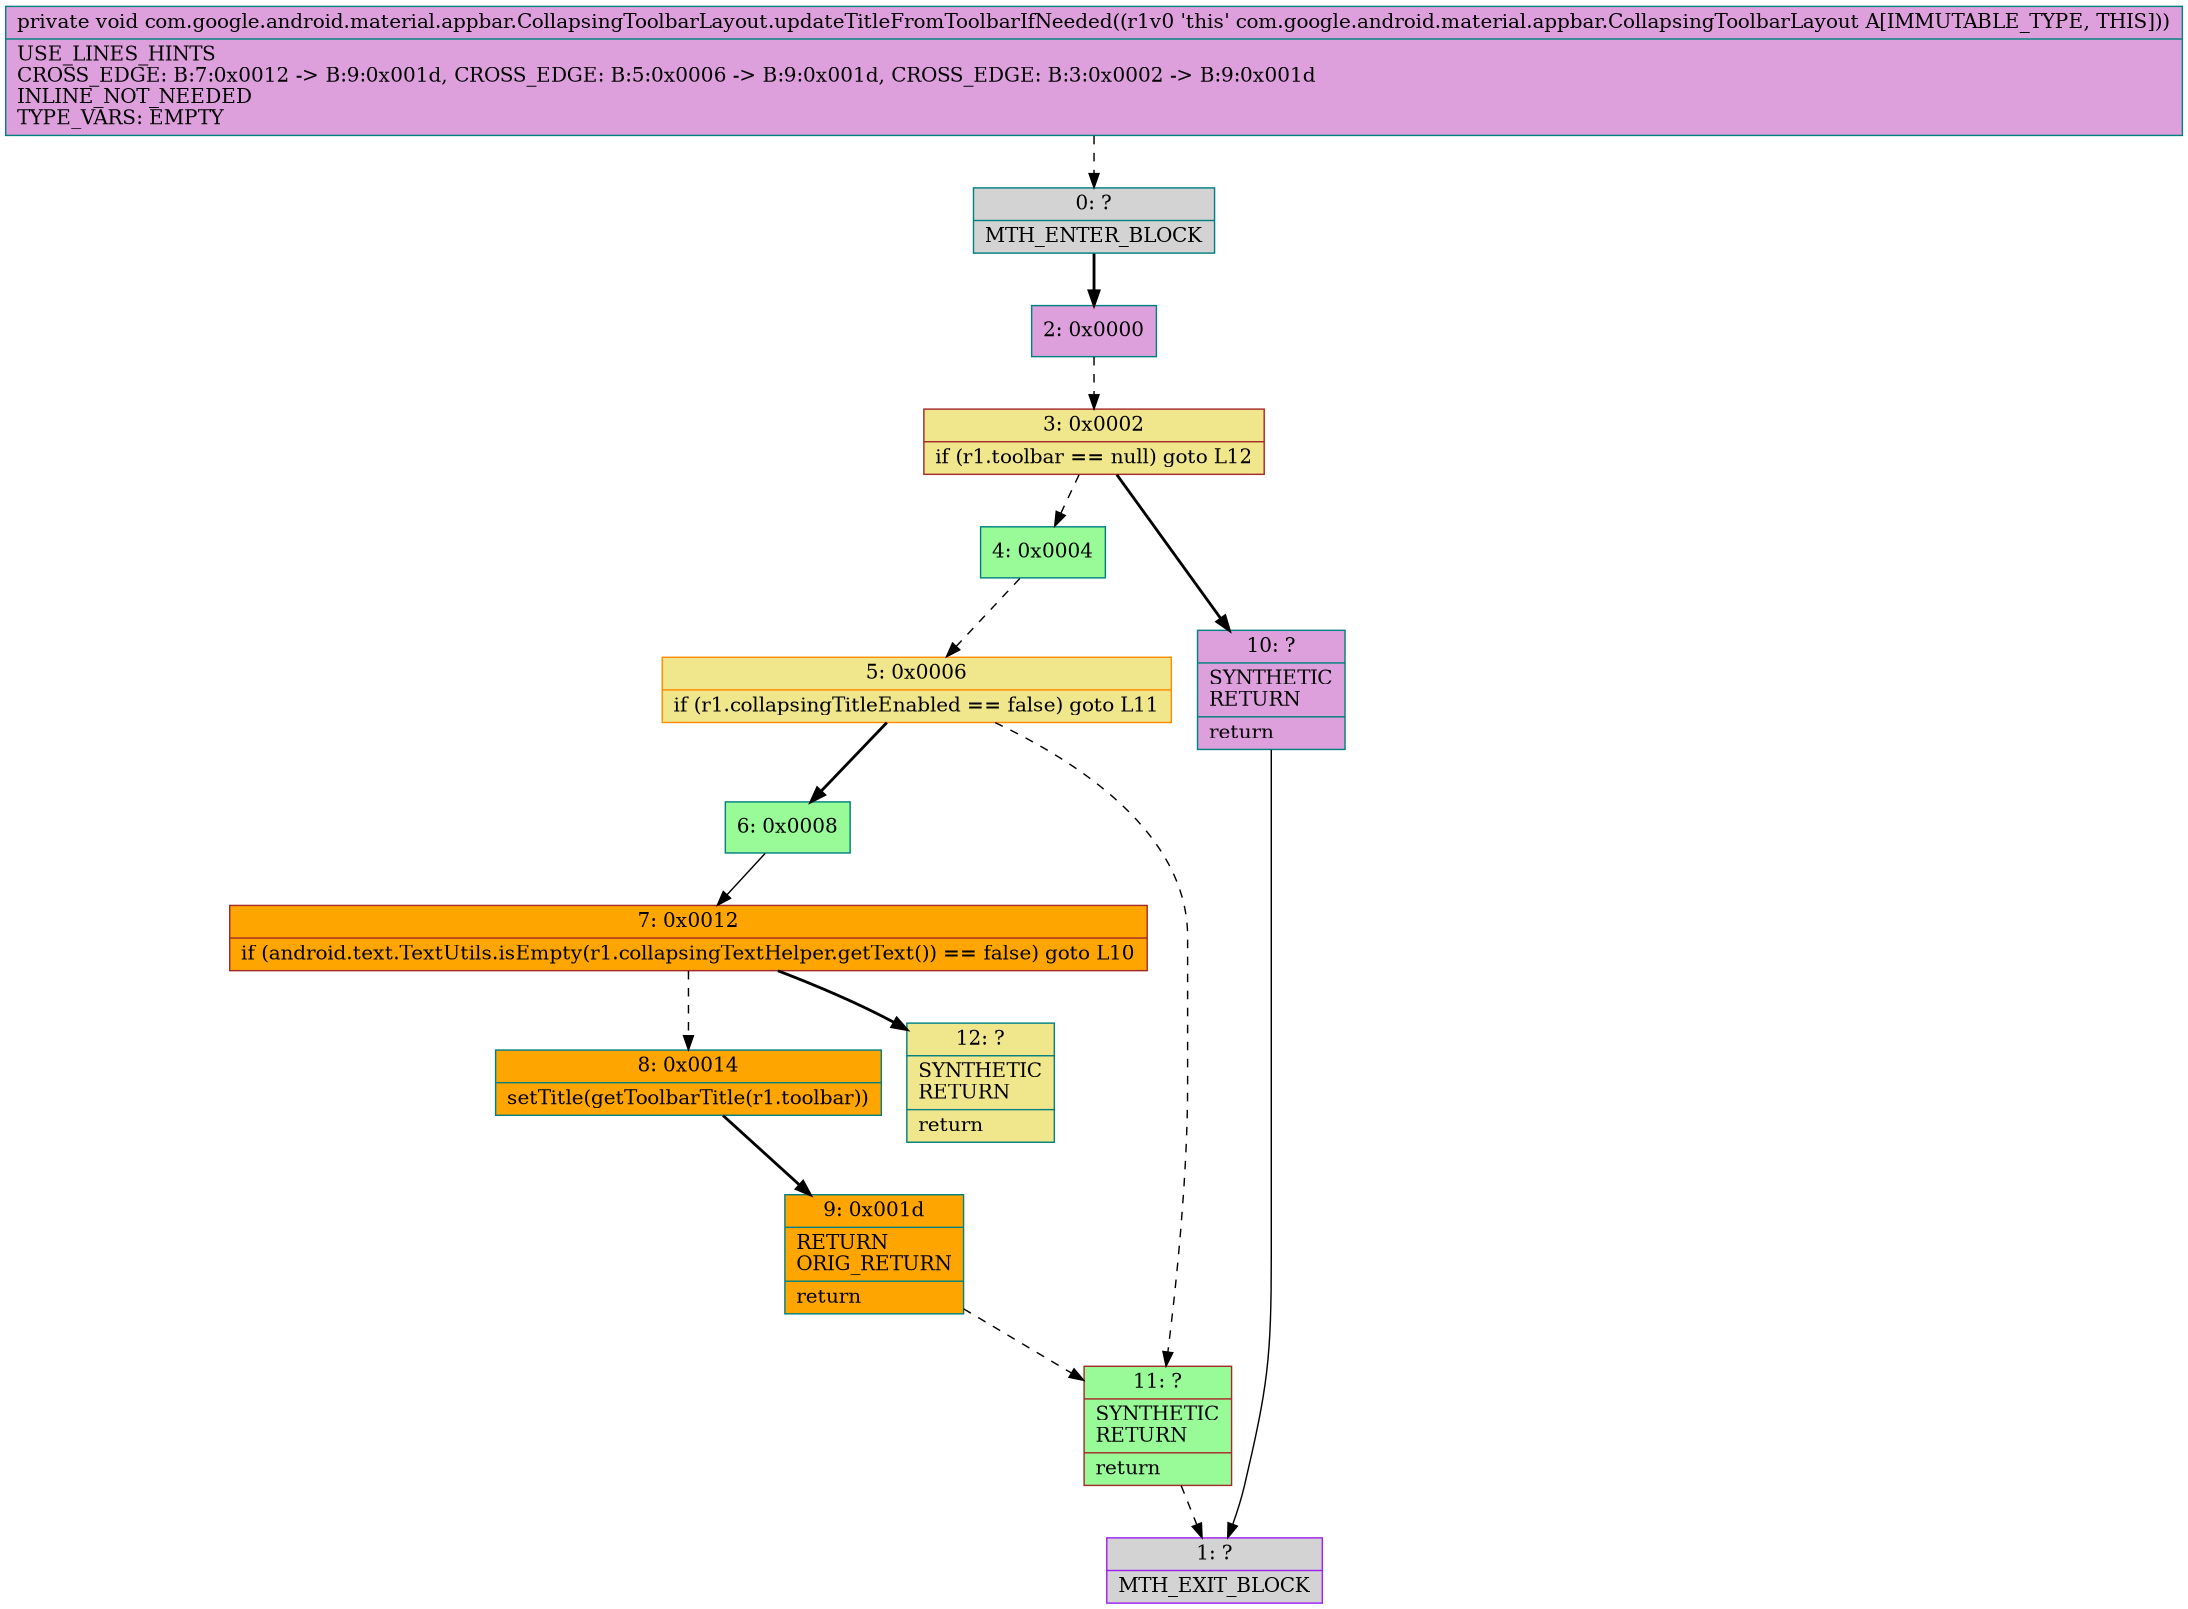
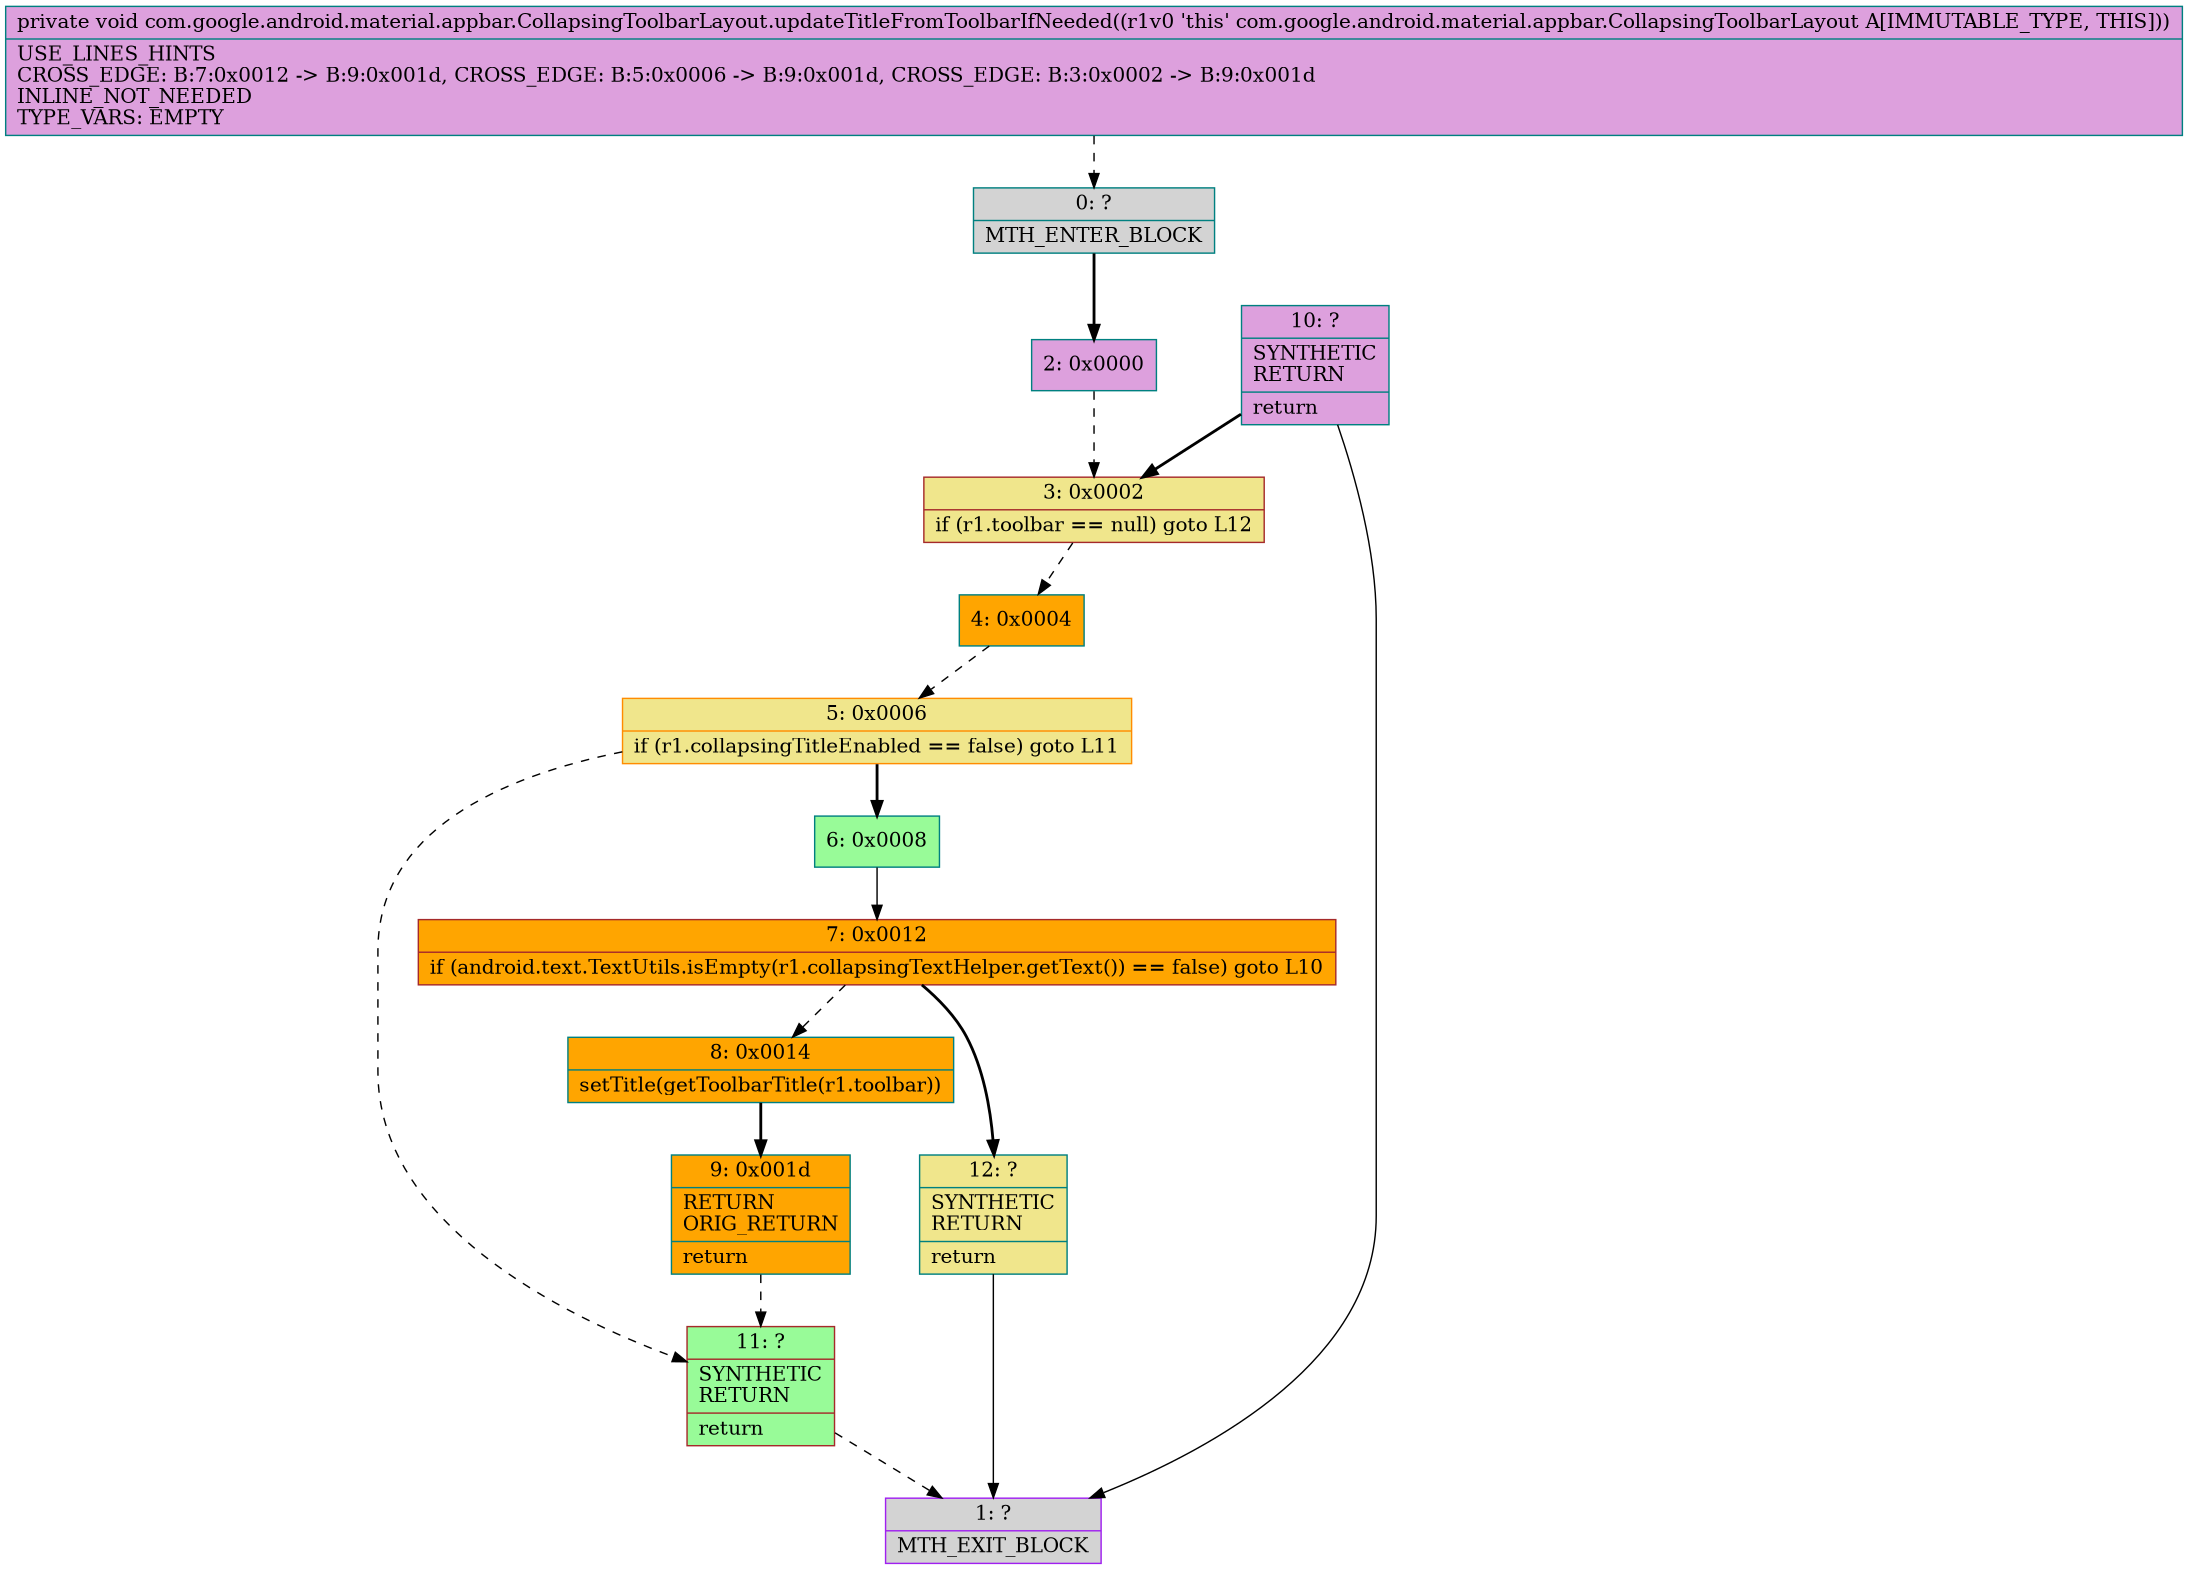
edge "3: 0x0002" -> "10: ?": reversed
node "4: 0x0004": fillcolor palegreen -> orange
edge "12: ?" -> "1: ?": added
